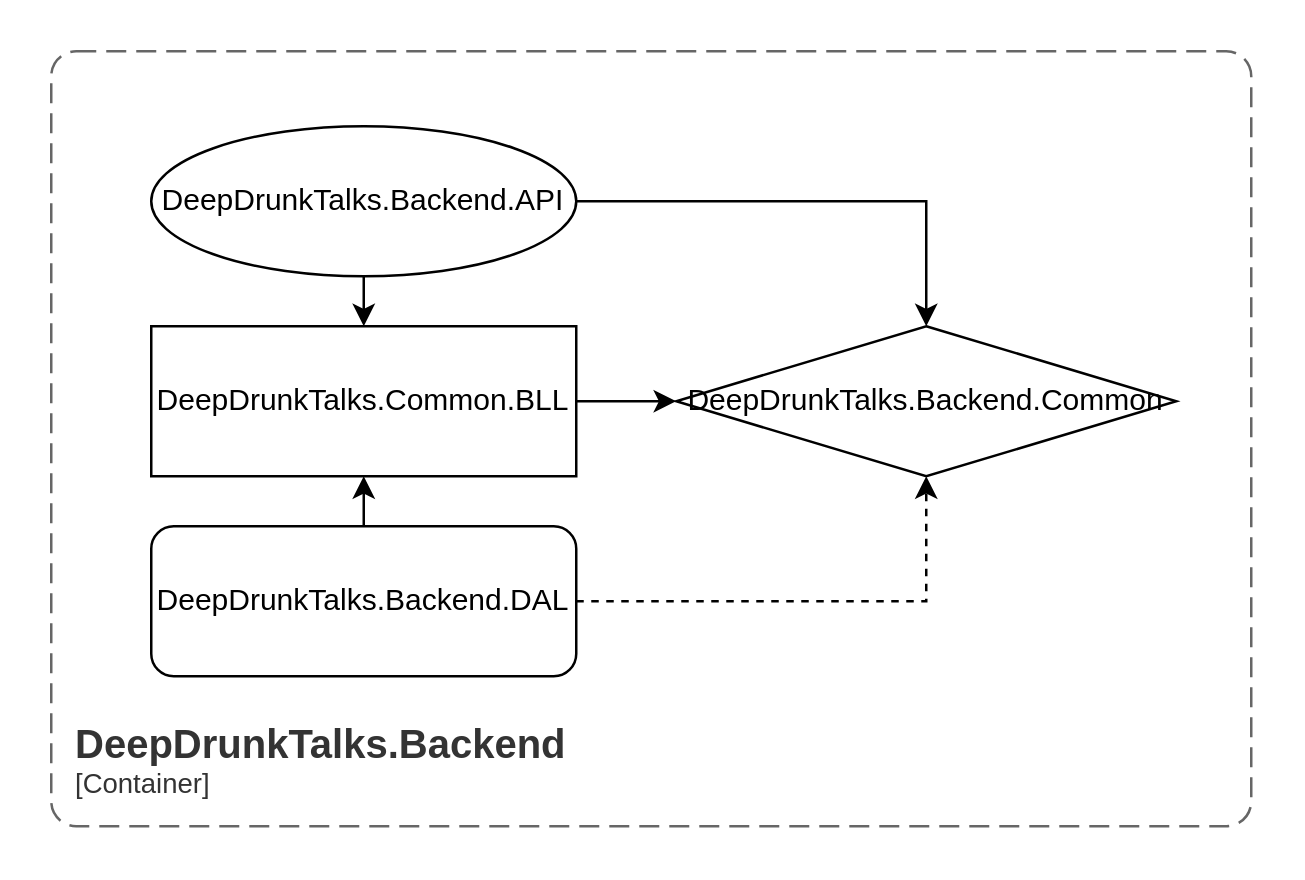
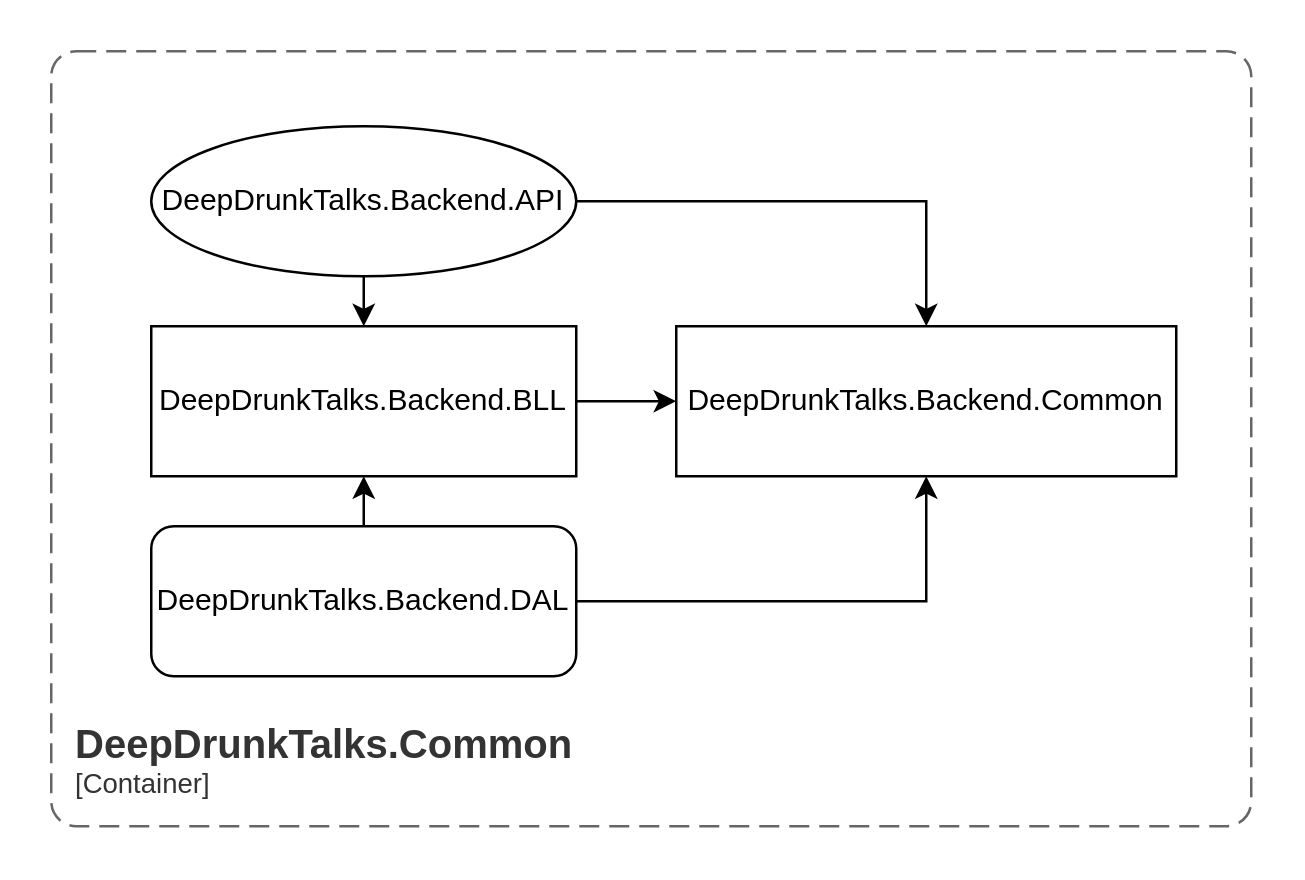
node "DeepDrunkTalks.Common.BLL": label "DeepDrunkTalks.Common.BLL" -> "DeepDrunkTalks.Backend.BLL"
node "DeepDrunkTalks.Backend.Common": shape diamond -> rectangle
edge "DeepDrunkTalks.Backend.DAL" -> "DeepDrunkTalks.Backend.Common": style dashed -> solid
node "DeepDrunkTalks.Backend [Container]": label "DeepDrunkTalks.Backend [Container]" -> "DeepDrunkTalks.Common [Container]"
